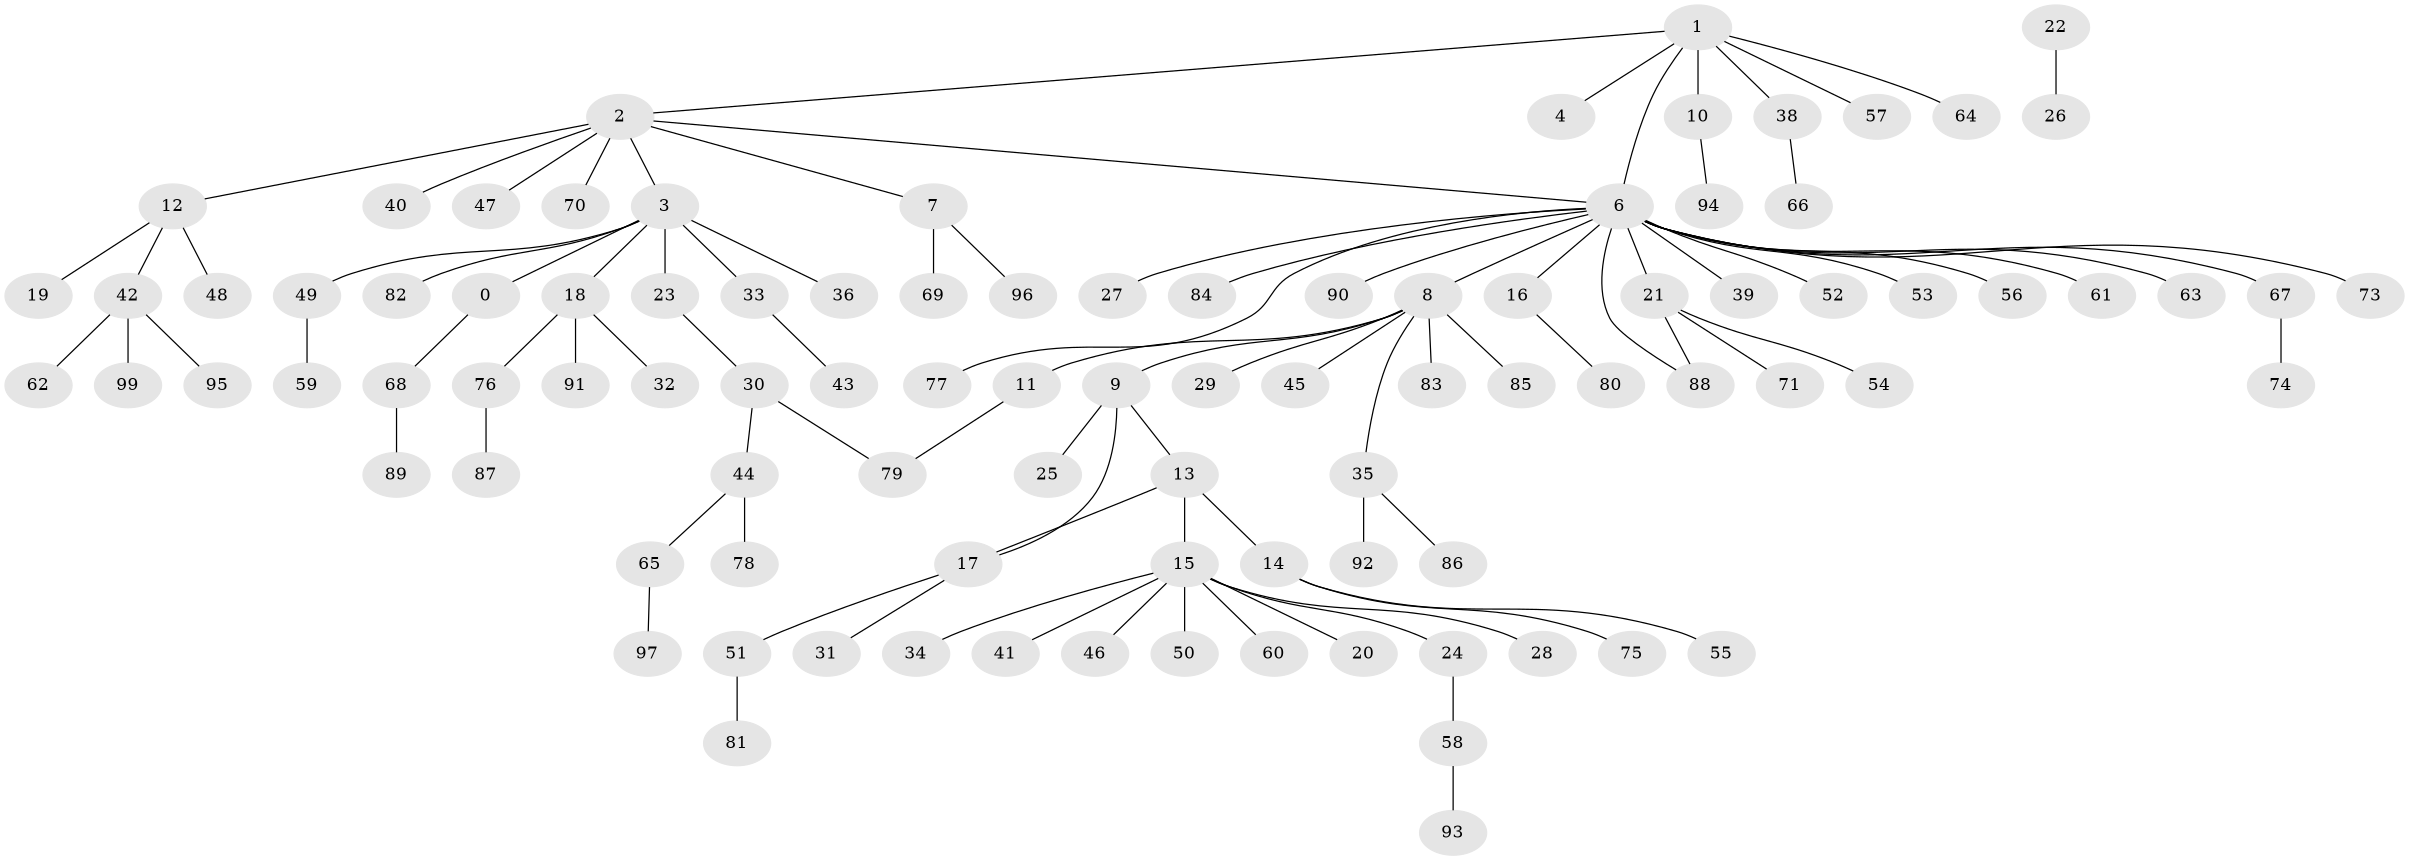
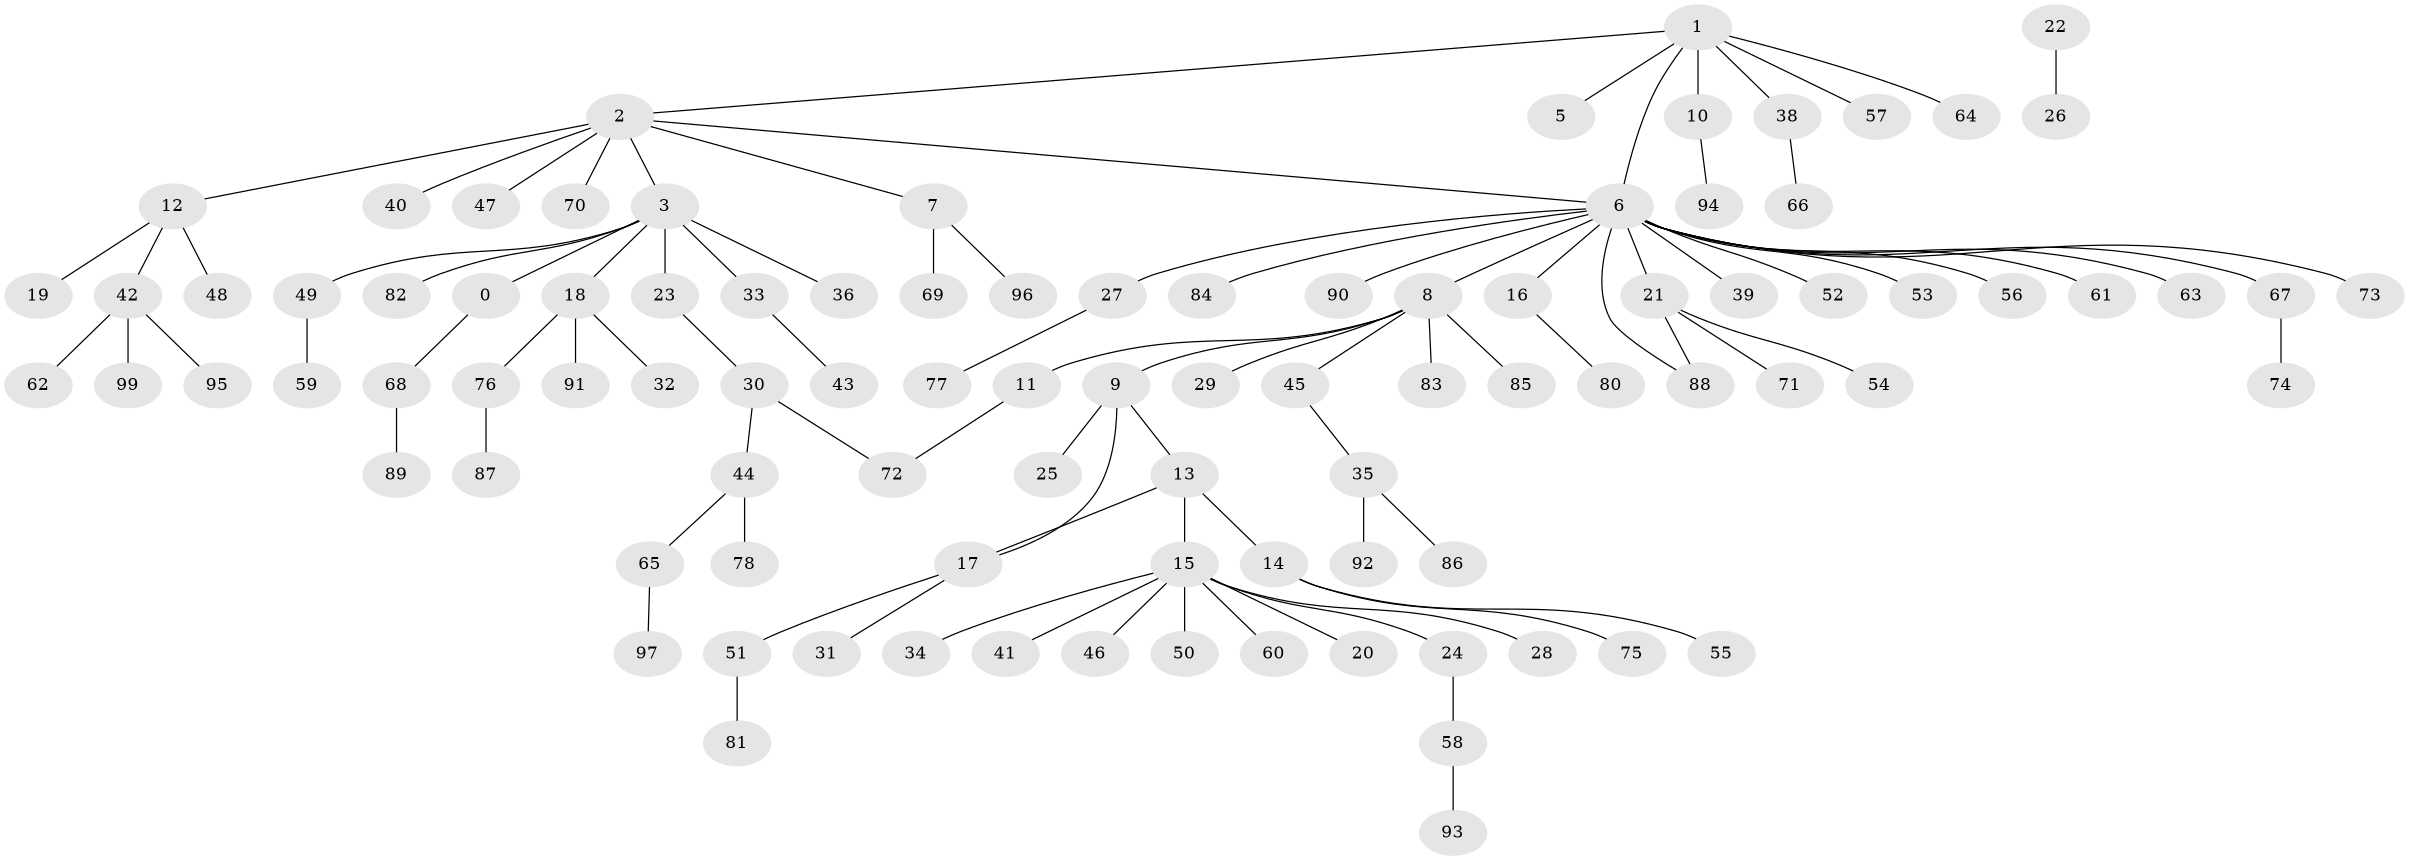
node "4": label "4" -> "5"
edge "6" -- "77": now "27" -- "77"
edge "8" -- "35": now "45" -- "35"
node "79": label "79" -> "72"
